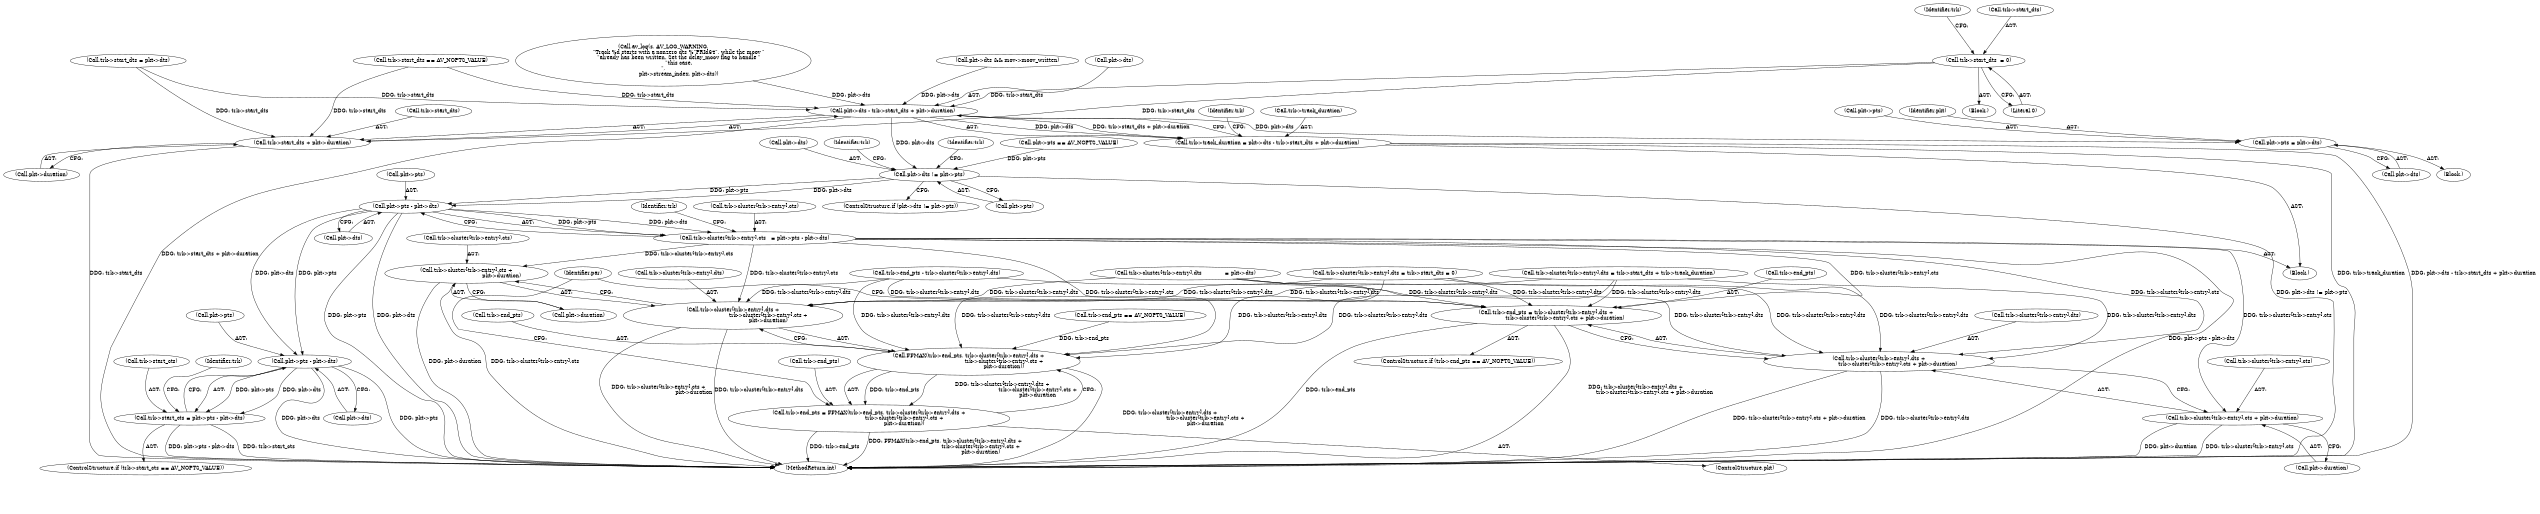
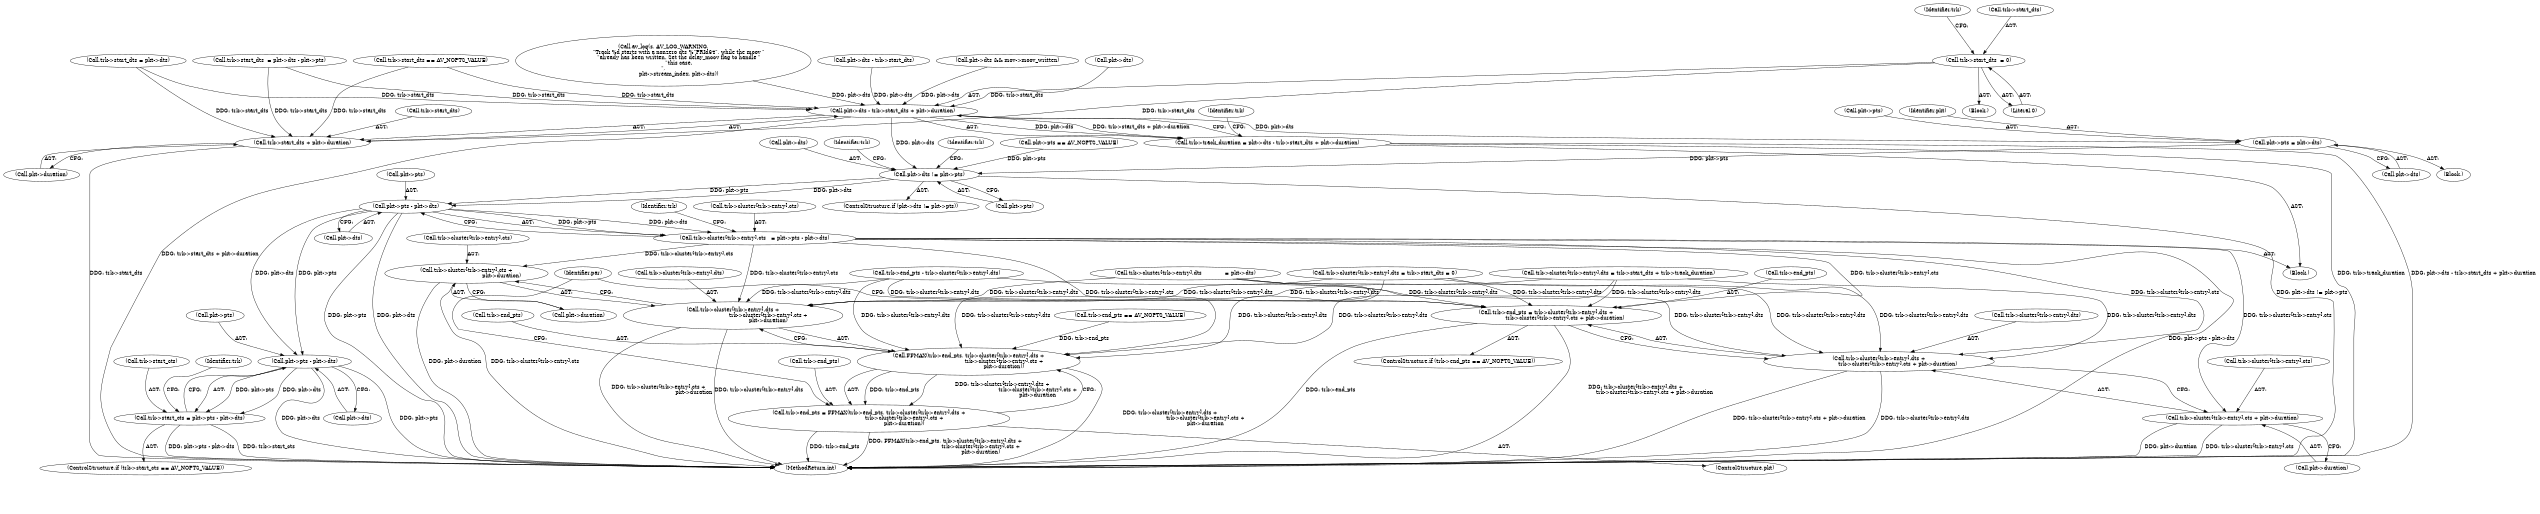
node "(Call,trk->start_dts  = pkt->dts - pkt->pts)": added
node "(Call,pkt->dts - trk->start_dts)": added
edge "(Call,trk->start_dts  = 0)" -> "(Literal,0)": label "CFG: " -> "AST: "
node "(Call,trk->track_duration)": removed
edge "(Call,pkt->pts = pkt->dts)" -> "(Call,pkt->dts != pkt->pts)": added, label "DDG: pkt->pts"
edge "(Call,pkt->dts != pkt->pts)" -> "(ControlStructure,if (pkt->dts != pkt->pts))": label "CFG: " -> "AST: "
